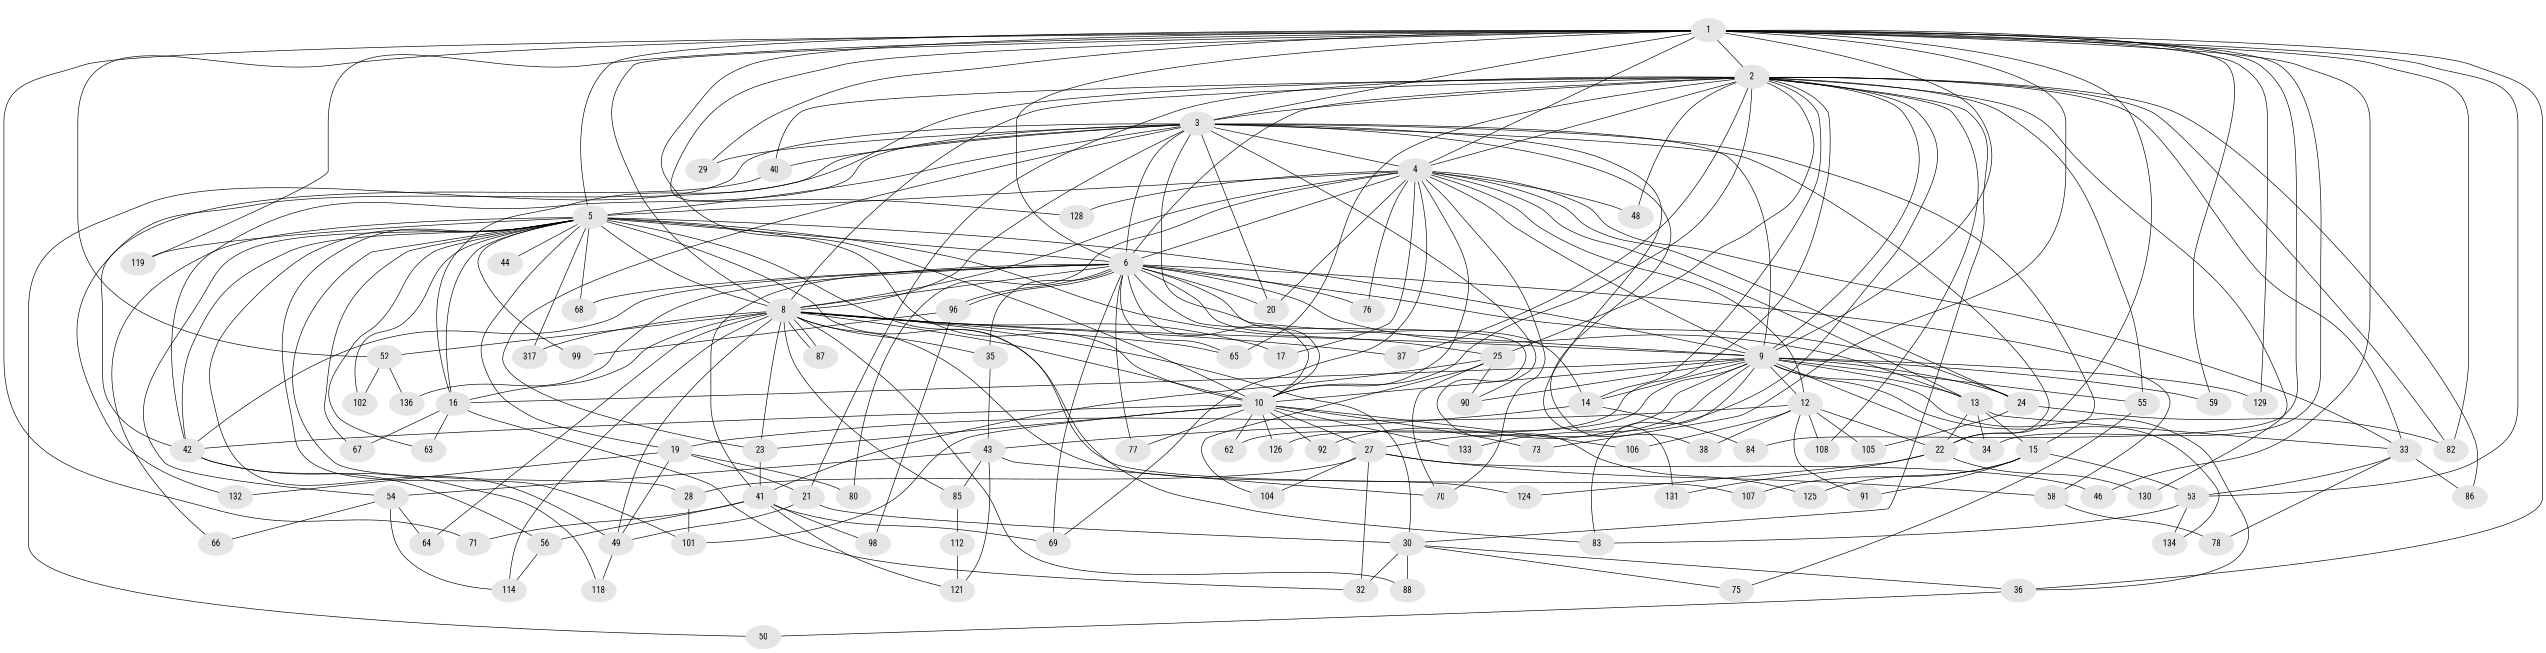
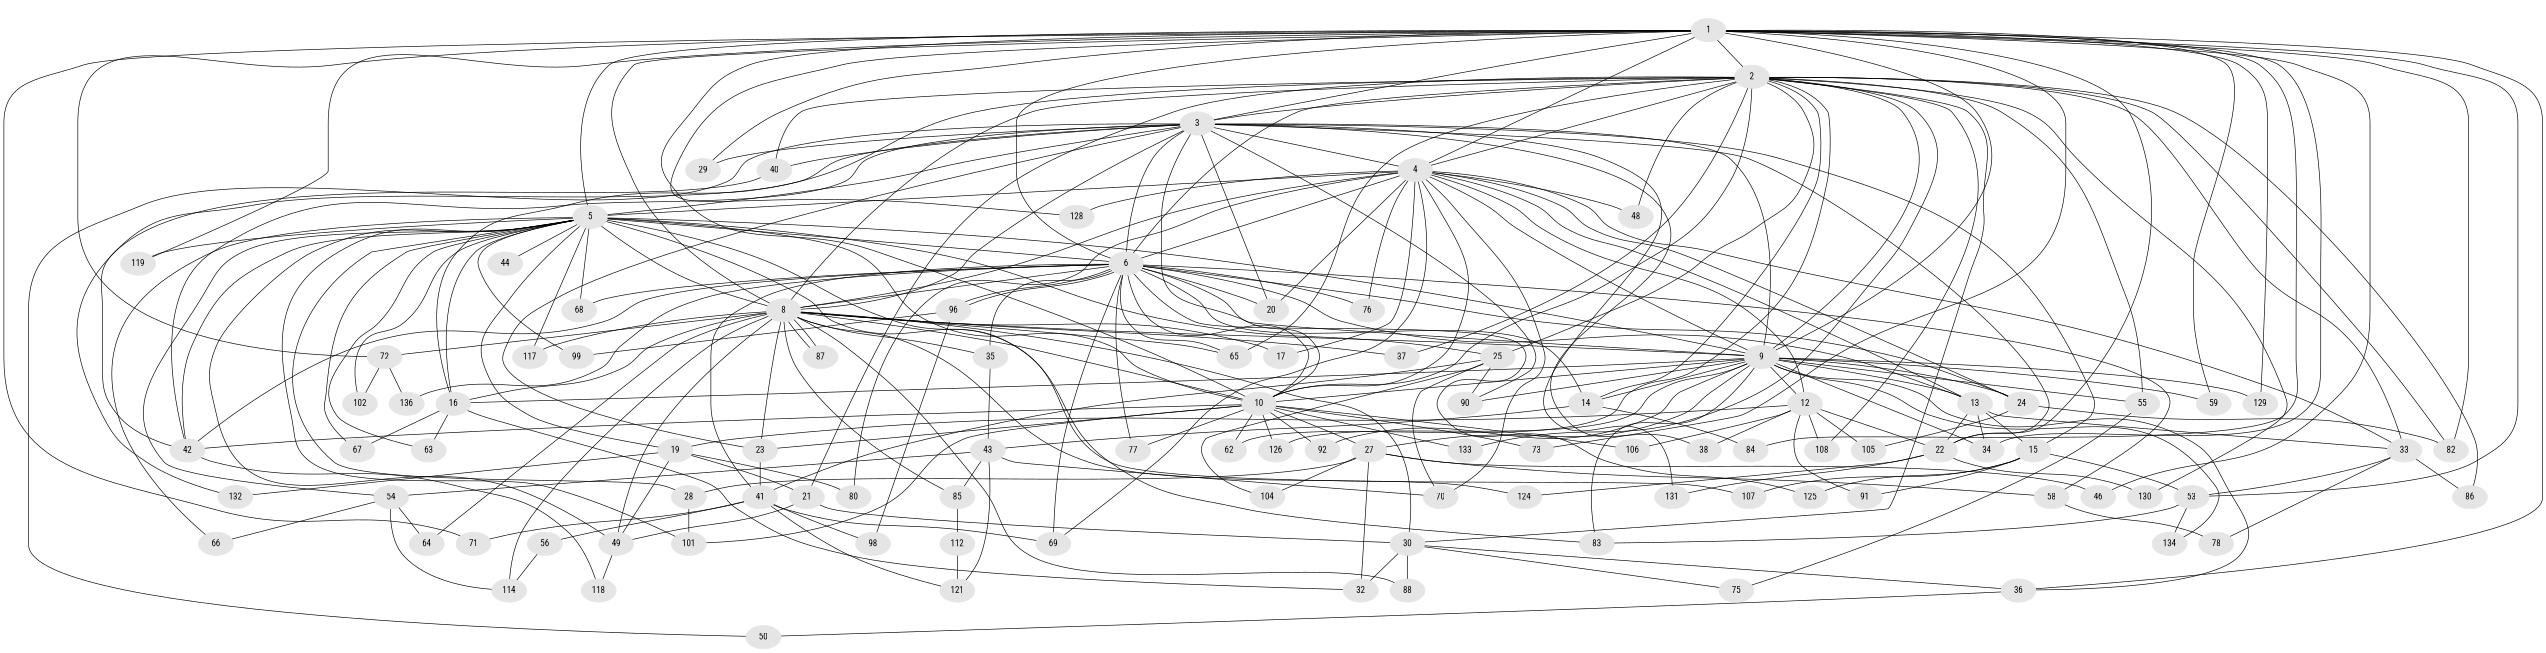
node "52": label "52" -> "72"
node "317": label "317" -> "117"
edge "42" -- "56": removed
